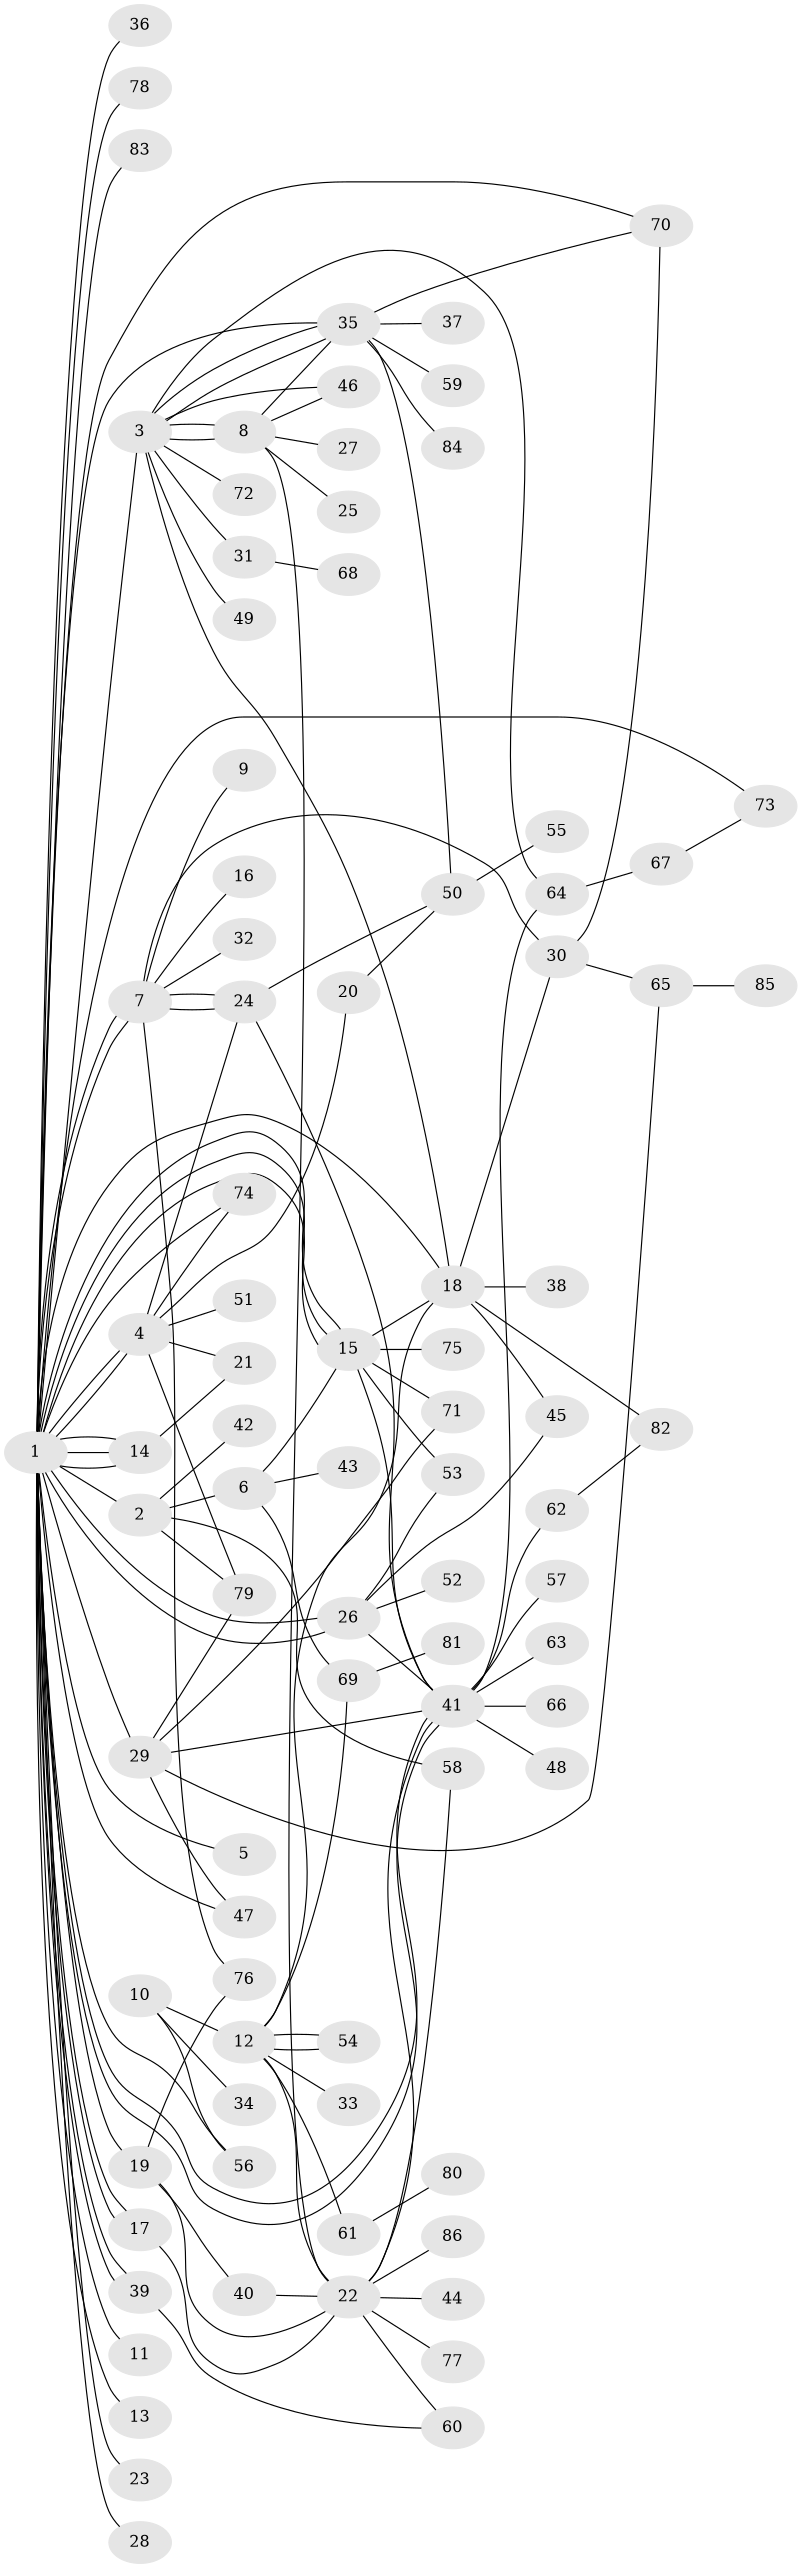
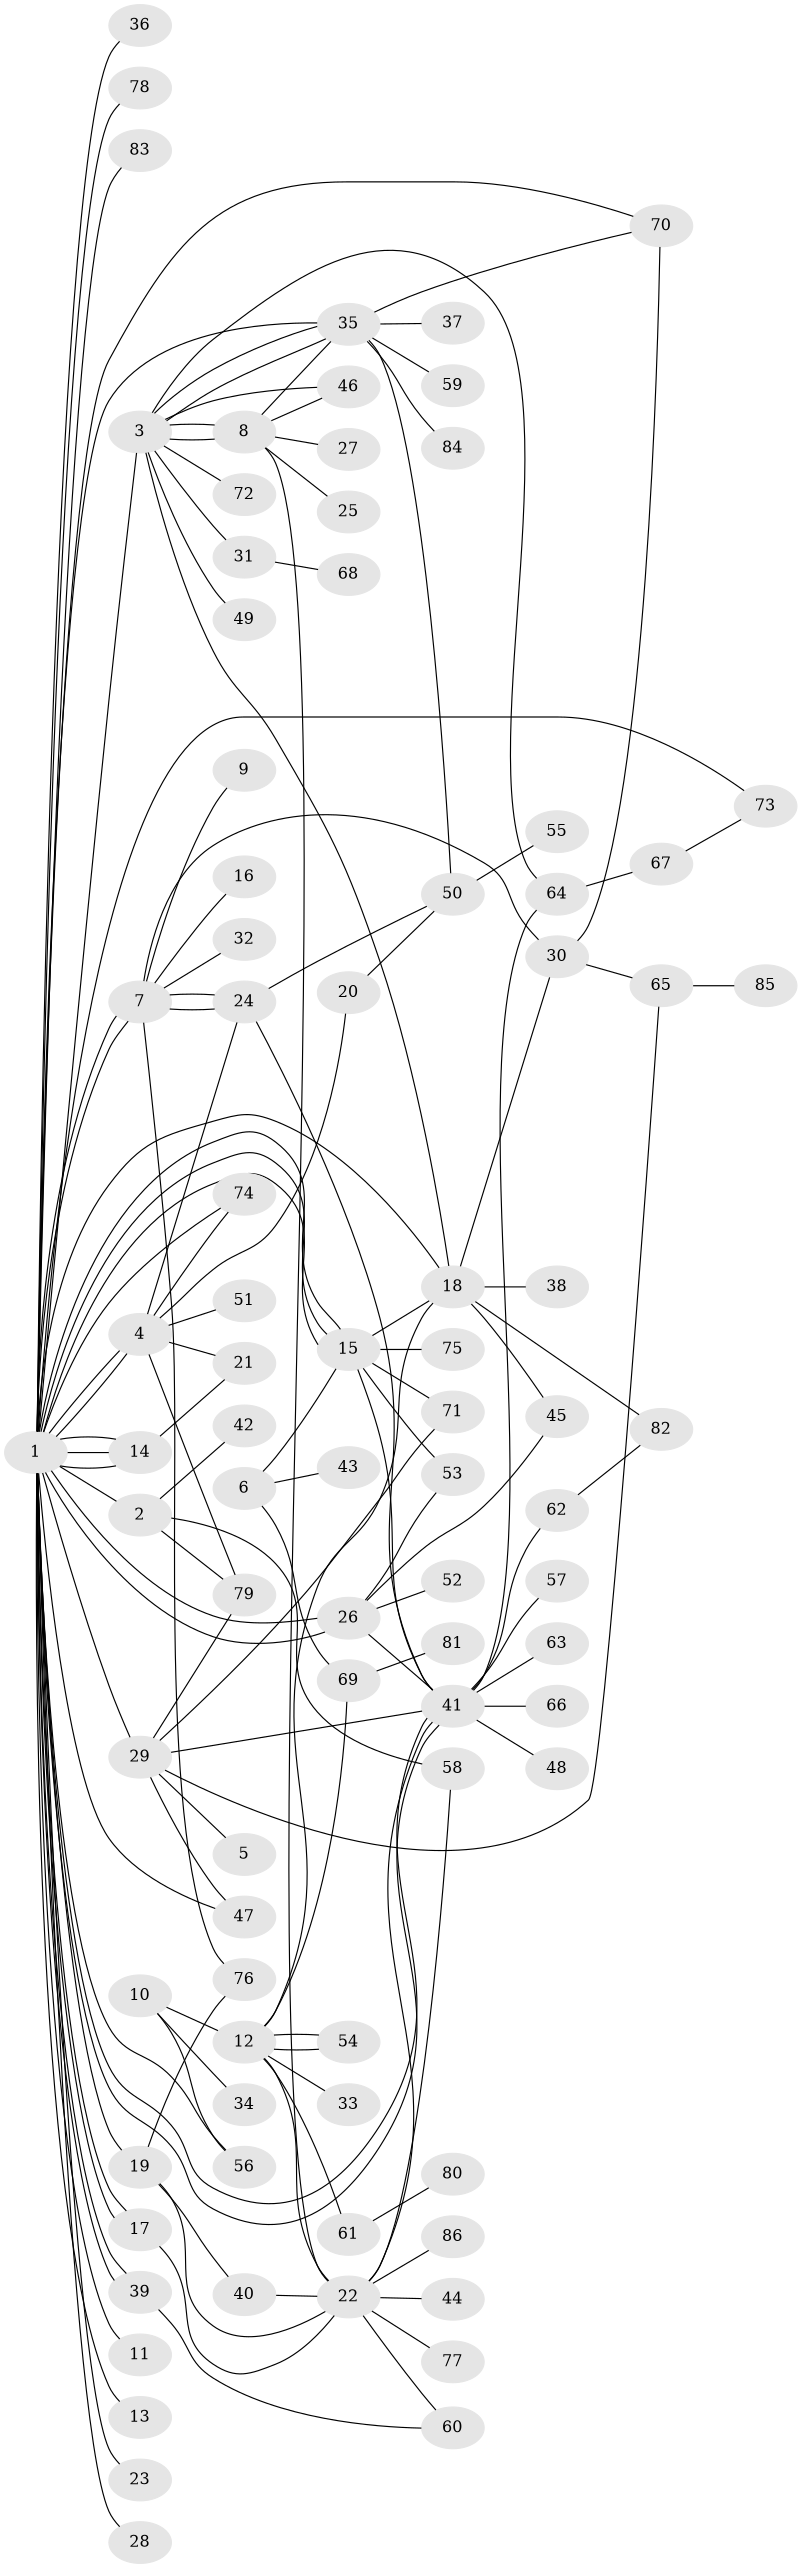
edge "6" -- "2": removed
edge "1" -- "5": now "29" -- "5"
